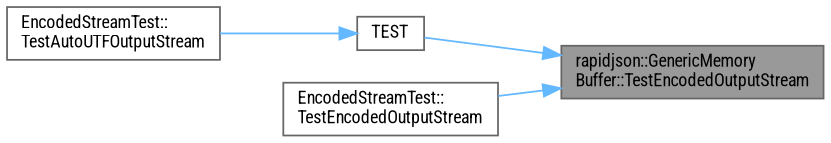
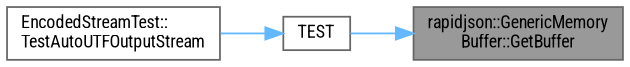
node "rapidjson::GenericMemory Buffer::TestEncodedOutputStream": label "rapidjson::GenericMemory Buffer::TestEncodedOutputStream" -> "rapidjson::GenericMemory Buffer::GetBuffer"
node "EncodedStreamTest:: TestEncodedOutputStream": removed
